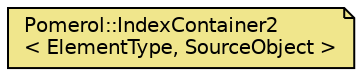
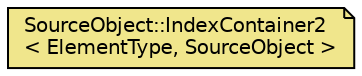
node "Pomerol::IndexContainer2 < ElementType, SourceObject >": label "Pomerol::IndexContainer2 < ElementType, SourceObject >" -> "SourceObject::IndexContainer2 < ElementType, SourceObject >"
